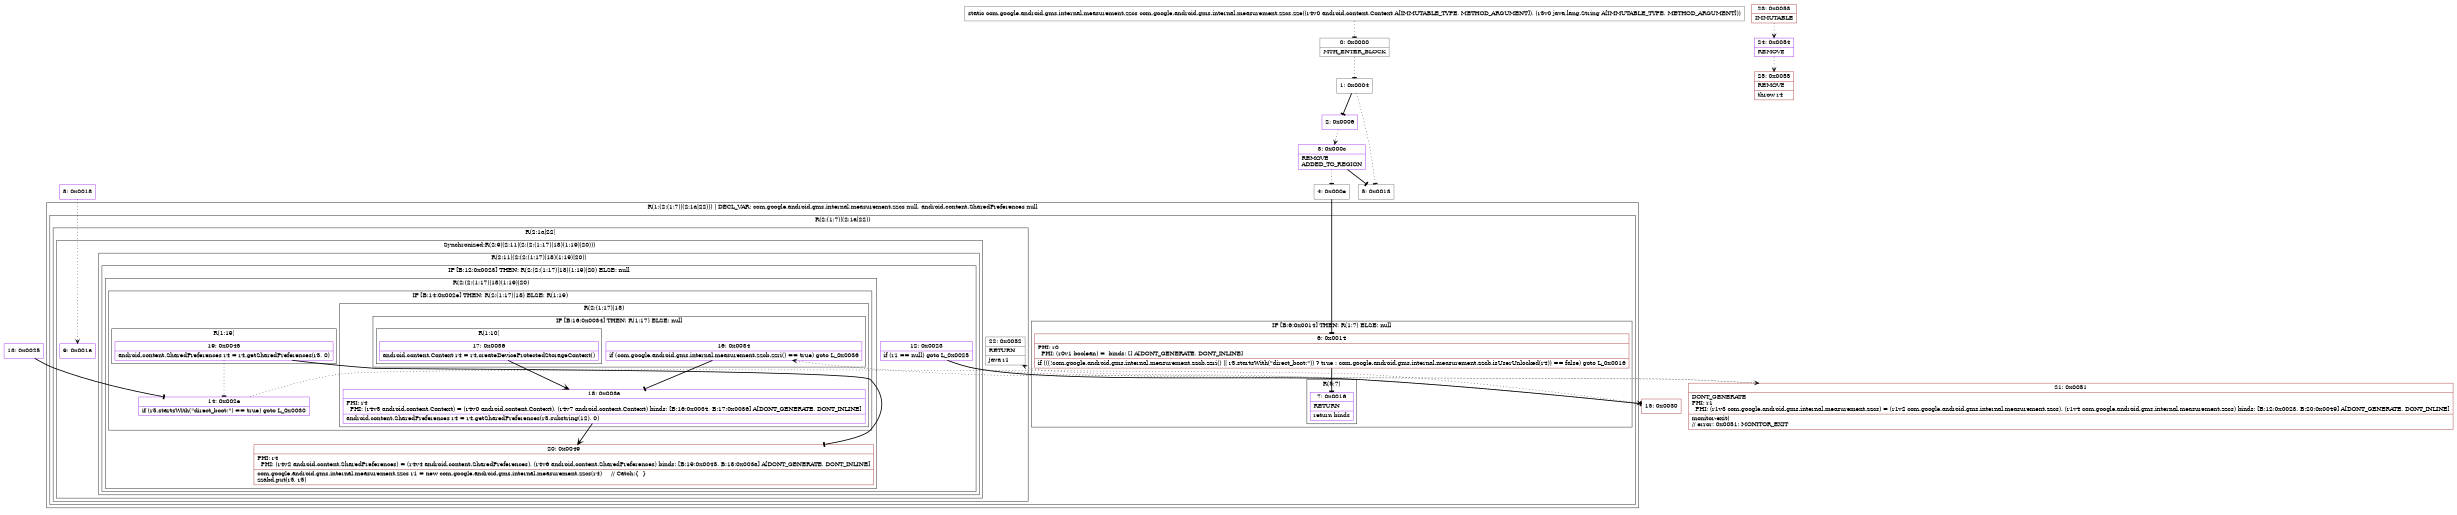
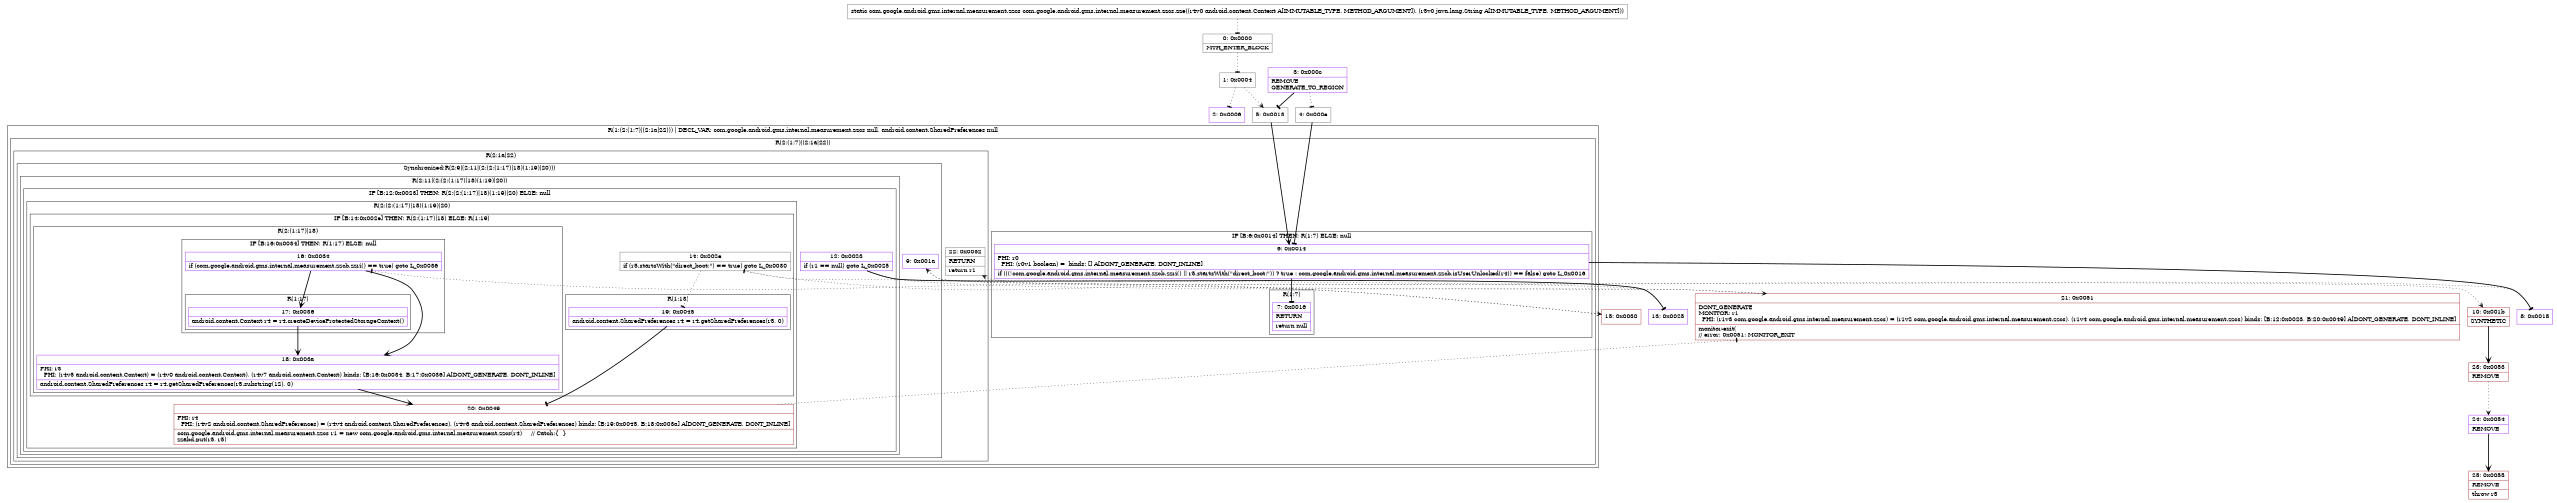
node "23: 0x0053": text "IMMUTABLE" -> "REMOVE"
edge "24: 0x0054" -> "25: 0x0055": style dotted -> bold
node "25: 0x0055": text "throw r4" -> "throw r5"
edge "1: 0x0004" -> "2: 0x0006": style bold -> dotted
edge "2: 0x0006" -> "3: 0x000c": removed
edge "1: 0x0004" -> "5: 0x0013": arrowhead tee -> vee
node "3: 0x000c": text "ADDED_TO_REGION" -> "GENERATE_TO_REGION"
edge "5: 0x0013" -> "6: 0x0014": added
edge "6: 0x0014" -> "8: 0x0018": added
edge "16: 0x0034" -> "17: 0x0036": added
node "10: 0x001b": added
cluster "R(1:19)": label "R(1:19)" -> "R(1:13)"
cluster "R(1:10)": label "R(1:10)" -> "R(1:17)"
node "6: 0x0014": color brown -> purple
node "22: 0x0052": text "java r1" -> "return r1"
edge "20: 0x0049" -> "21: 0x0051": added
edge "16: 0x0034" -> "18: 0x003a": arrowhead tee -> vee
edge "15: 0x0030" -> "16: 0x0034": arrowhead vee -> tee
edge "19: 0x0045" -> "14: 0x002e": reversed
edge "12: 0x0023" -> "15: 0x0030": now "12: 0x0023" -> "13: 0x0025"
edge "13: 0x0025" -> "14: 0x002e": style bold -> dotted
cluster "R(5:7)": label "R(5:7)" -> "R(1:7)"
node "18: 0x003a": text "PHI: r4" -> "PHI: r3"
node "21: 0x0051": text "PHI: r1" -> "MONITOR: r1"
node "14: 0x002e": color purple -> gray40
node "7: 0x0016": text "return binds" -> "return null"
